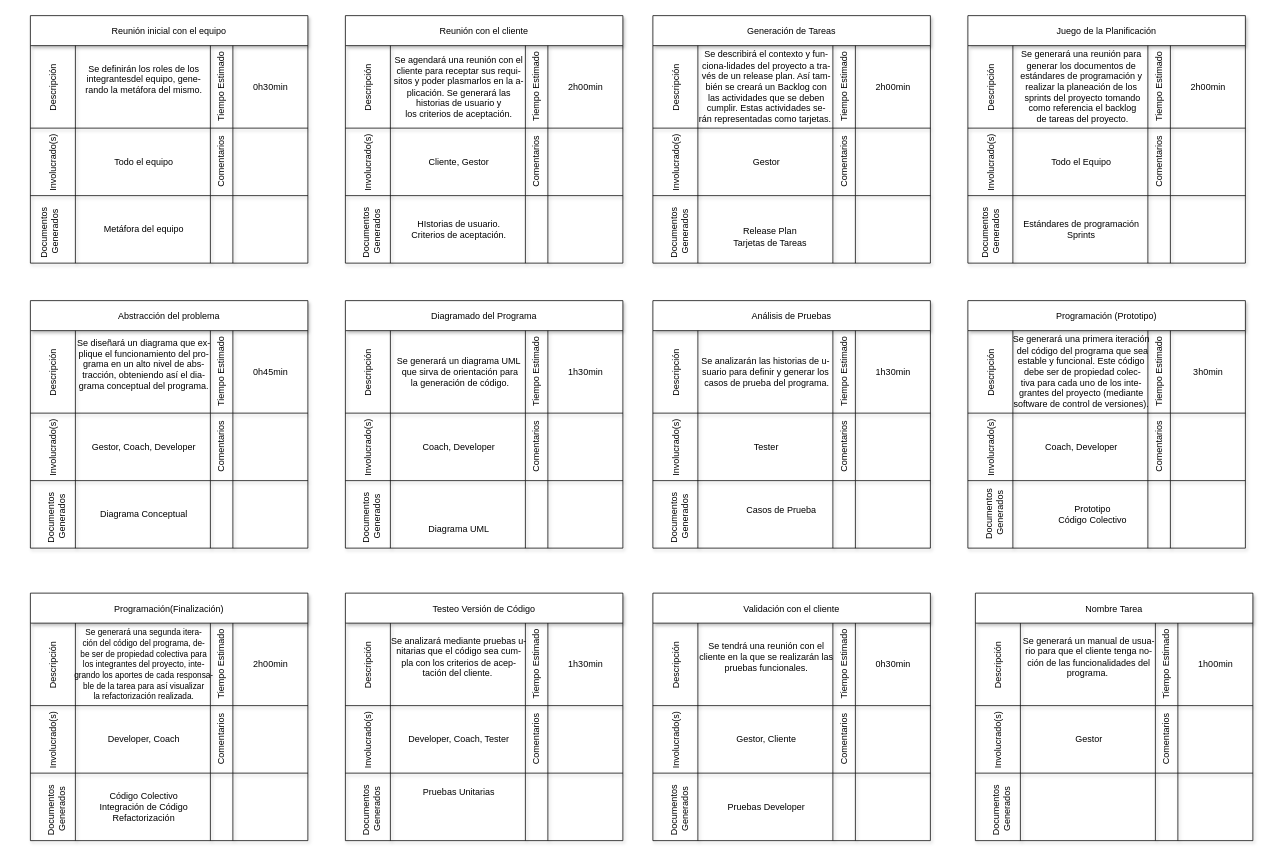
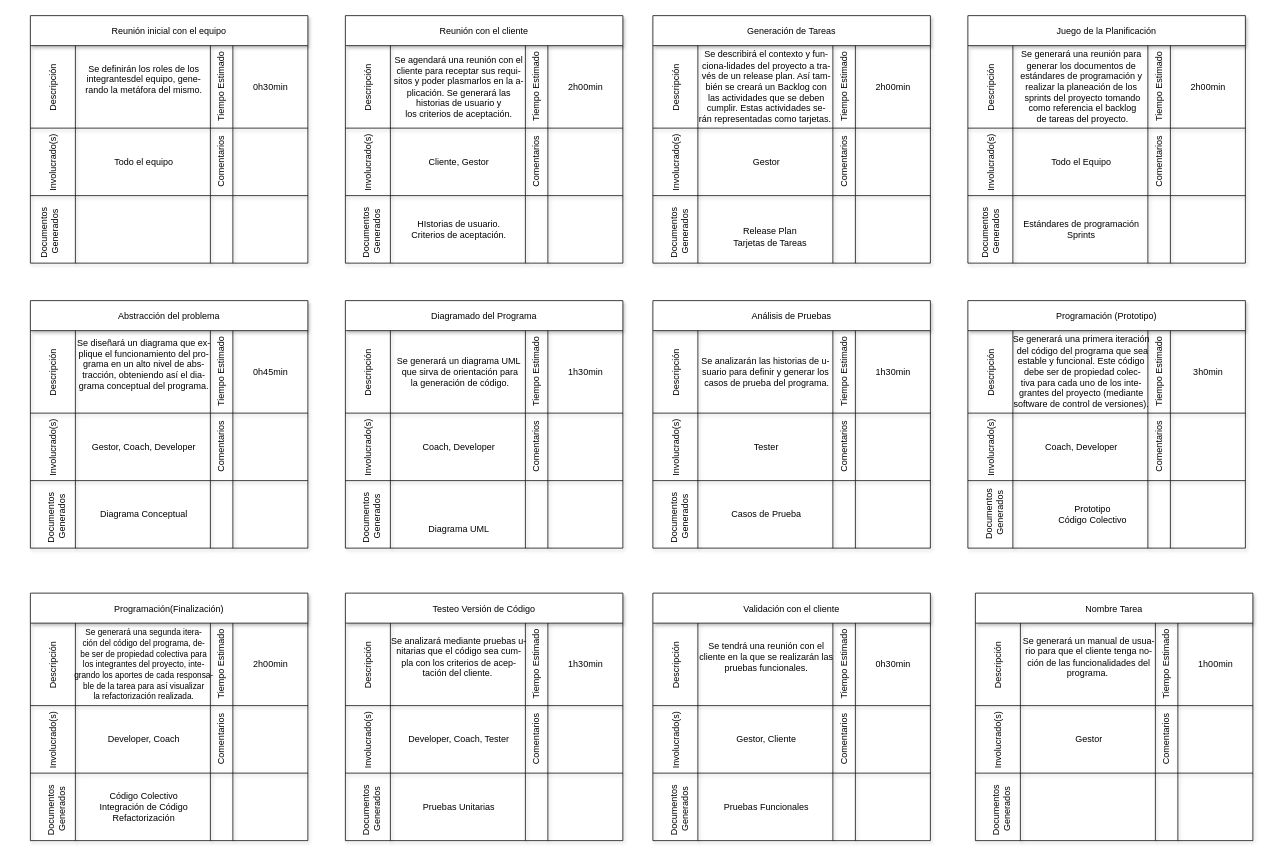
node "Metáfora del equipo": removed
node "Casos de Prueba": moved (781, 510) -> (766, 514)
node "Pruebas Unitarias": moved (459, 792) -> (459, 807)
node "Pruebas Developer": label "Pruebas Developer" -> "Pruebas Funcionales"
